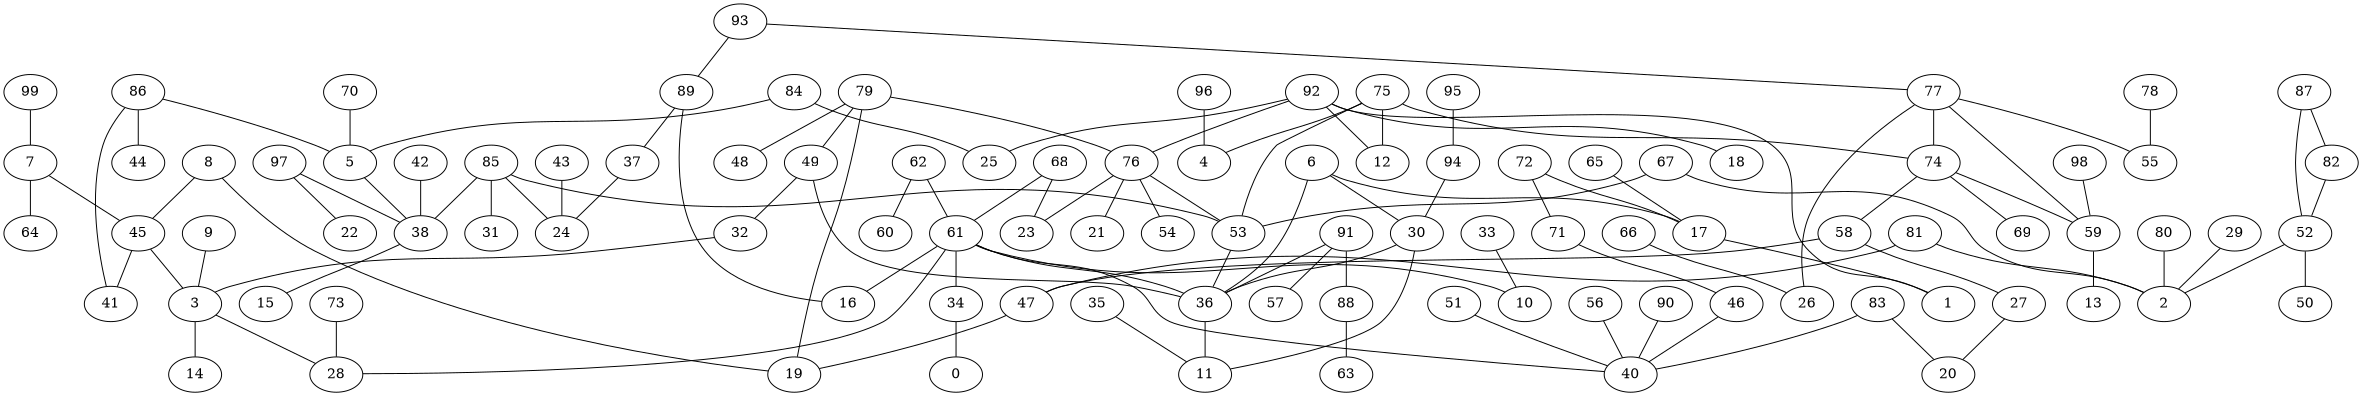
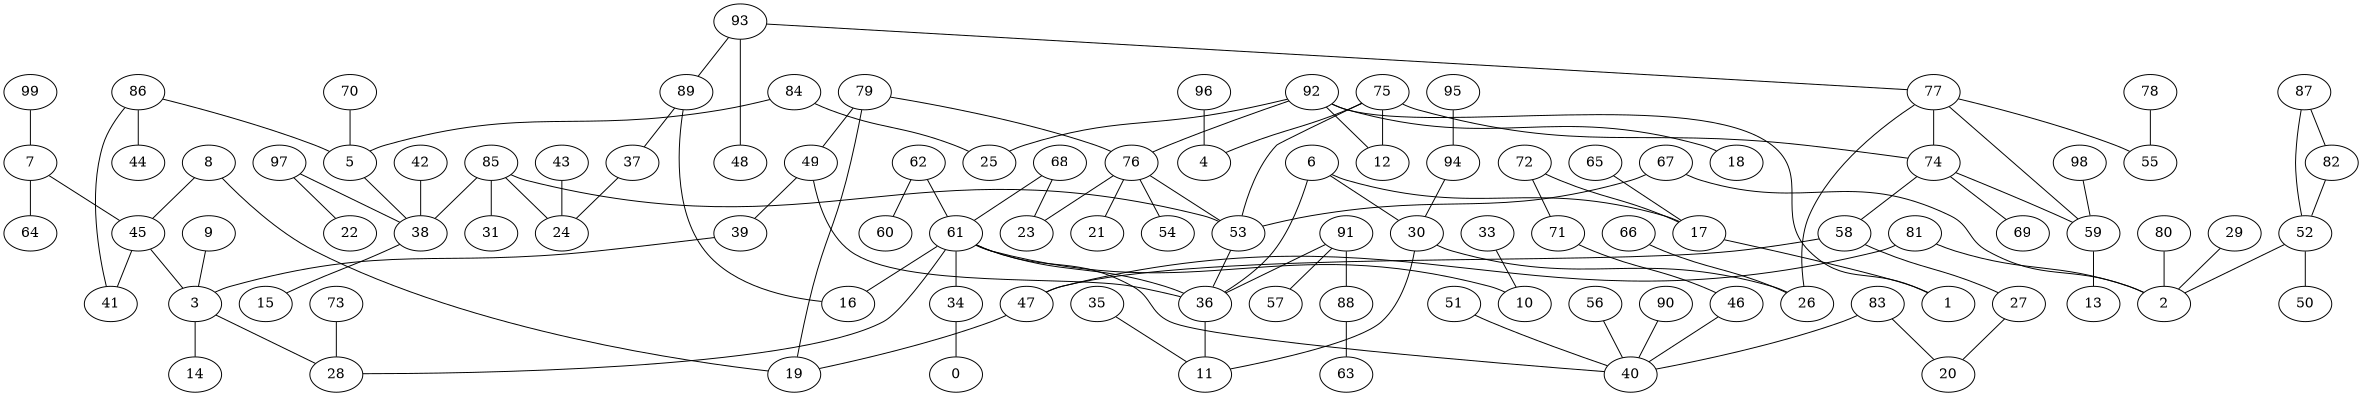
edge "79" -- "48": now "93" -- "48"
node "32": label "32" -> "39"
edge "30" -- "36": now "30" -- "26"
